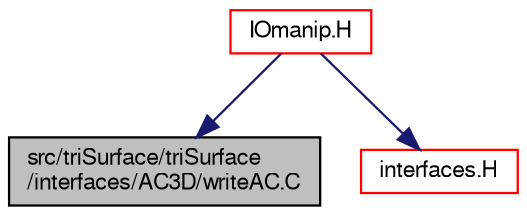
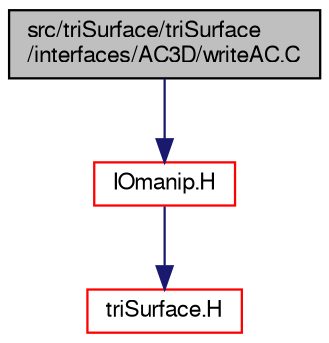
edge "IOmanip.H" -> "src/triSurface/triSurface /interfaces/AC3D/writeAC.C": reversed
node "interfaces.H": label "interfaces.H" -> "triSurface.H"
